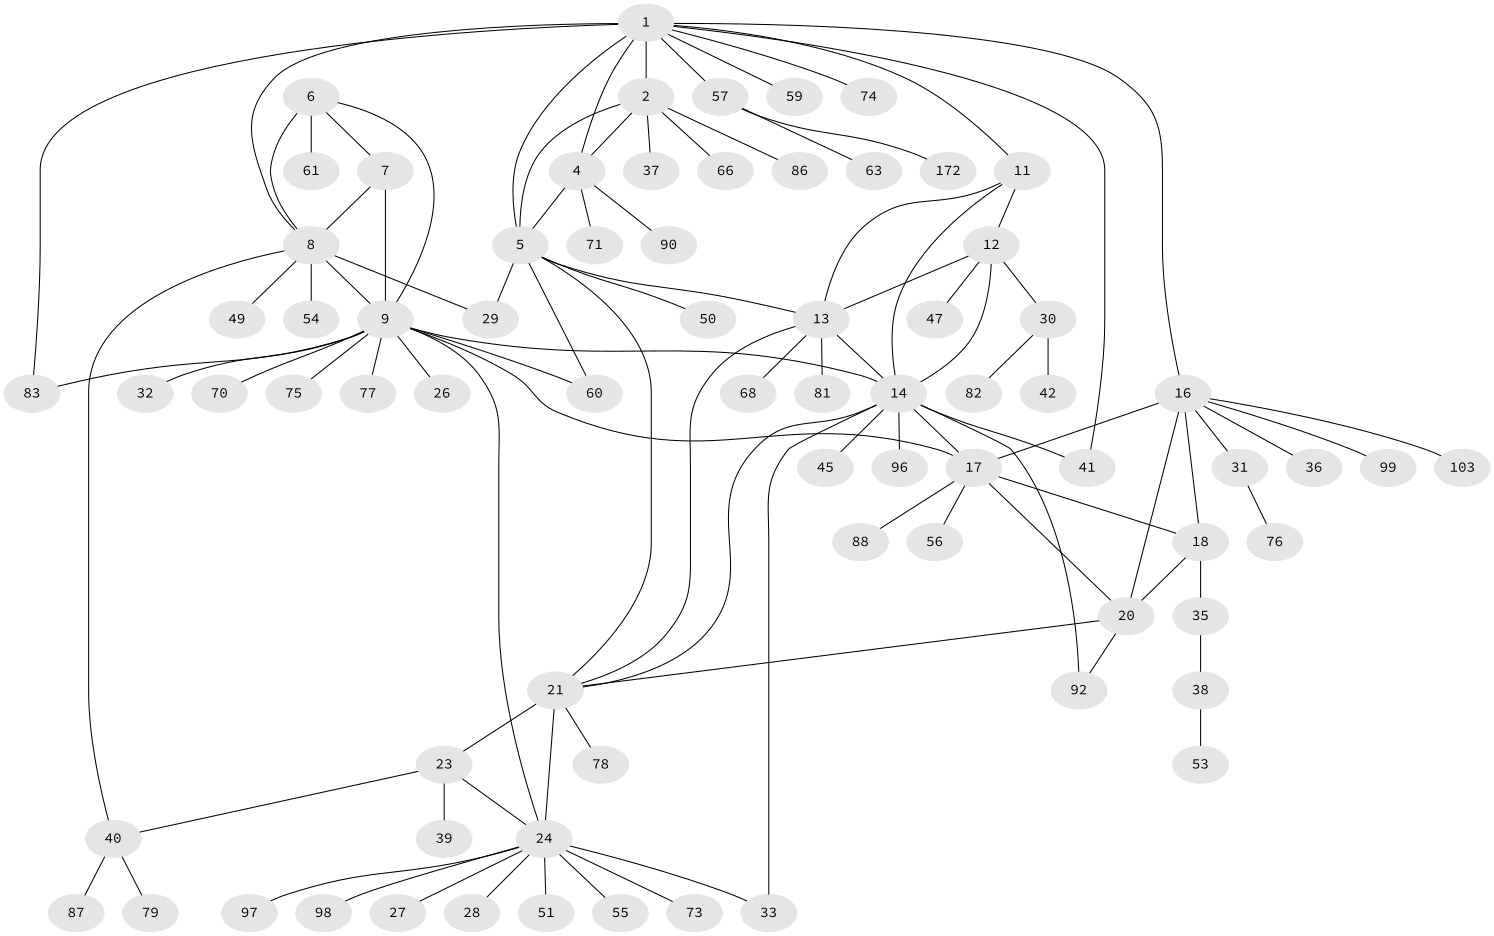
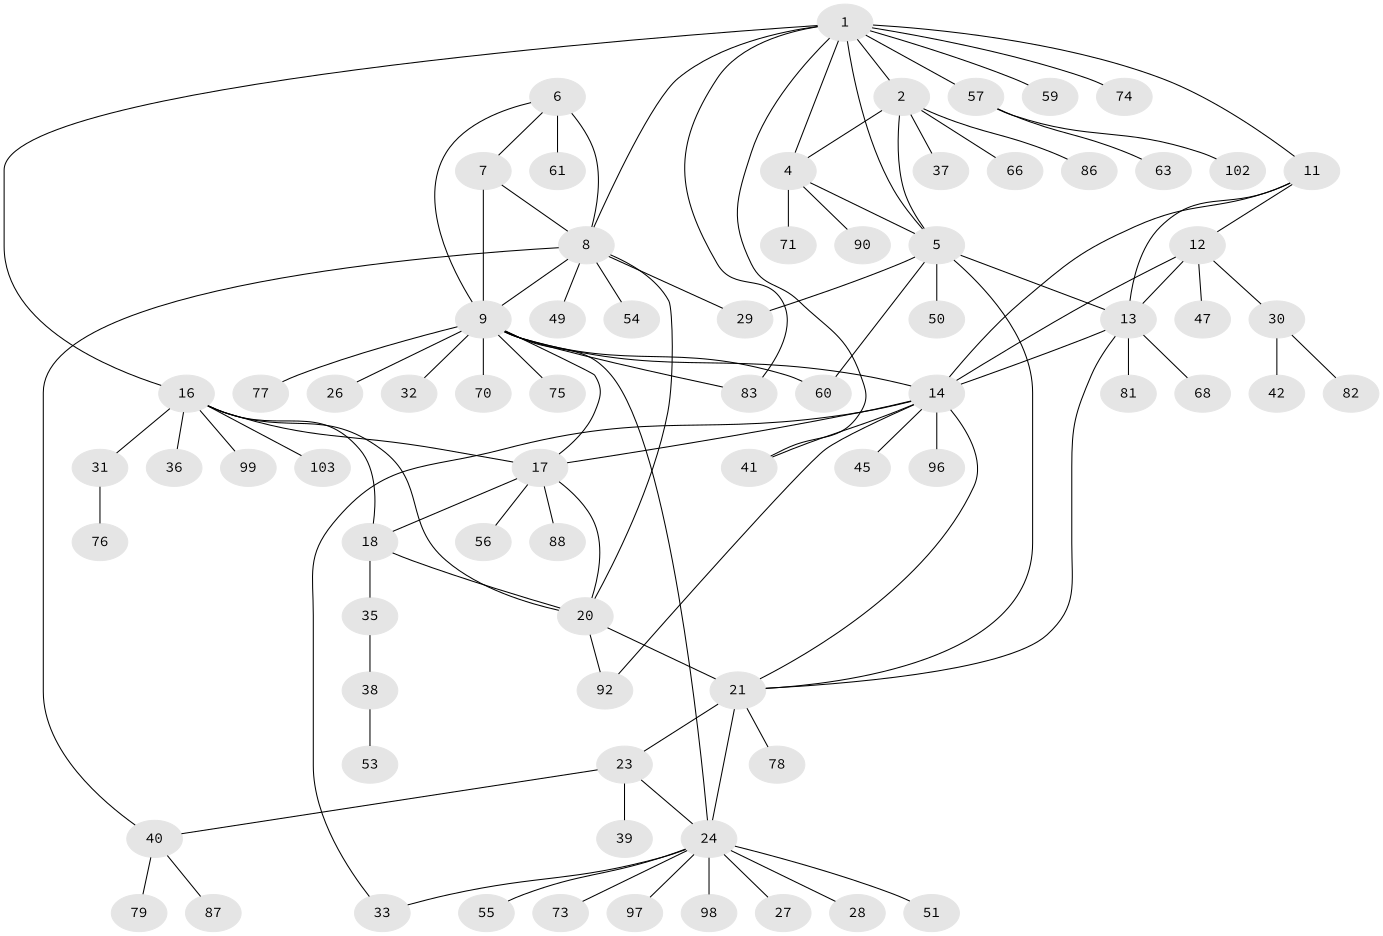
node "172": label "172" -> "102"
edge "8" -- "20": added
